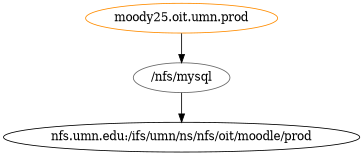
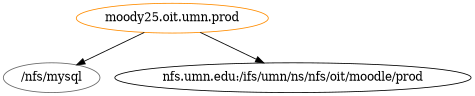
edge "/nfs/mysql" -> "nfs.umn.edu:/ifs/umn/ns/nfs/oit/moodle/prod": now "moody25.oit.umn.prod" -> "nfs.umn.edu:/ifs/umn/ns/nfs/oit/moodle/prod"
